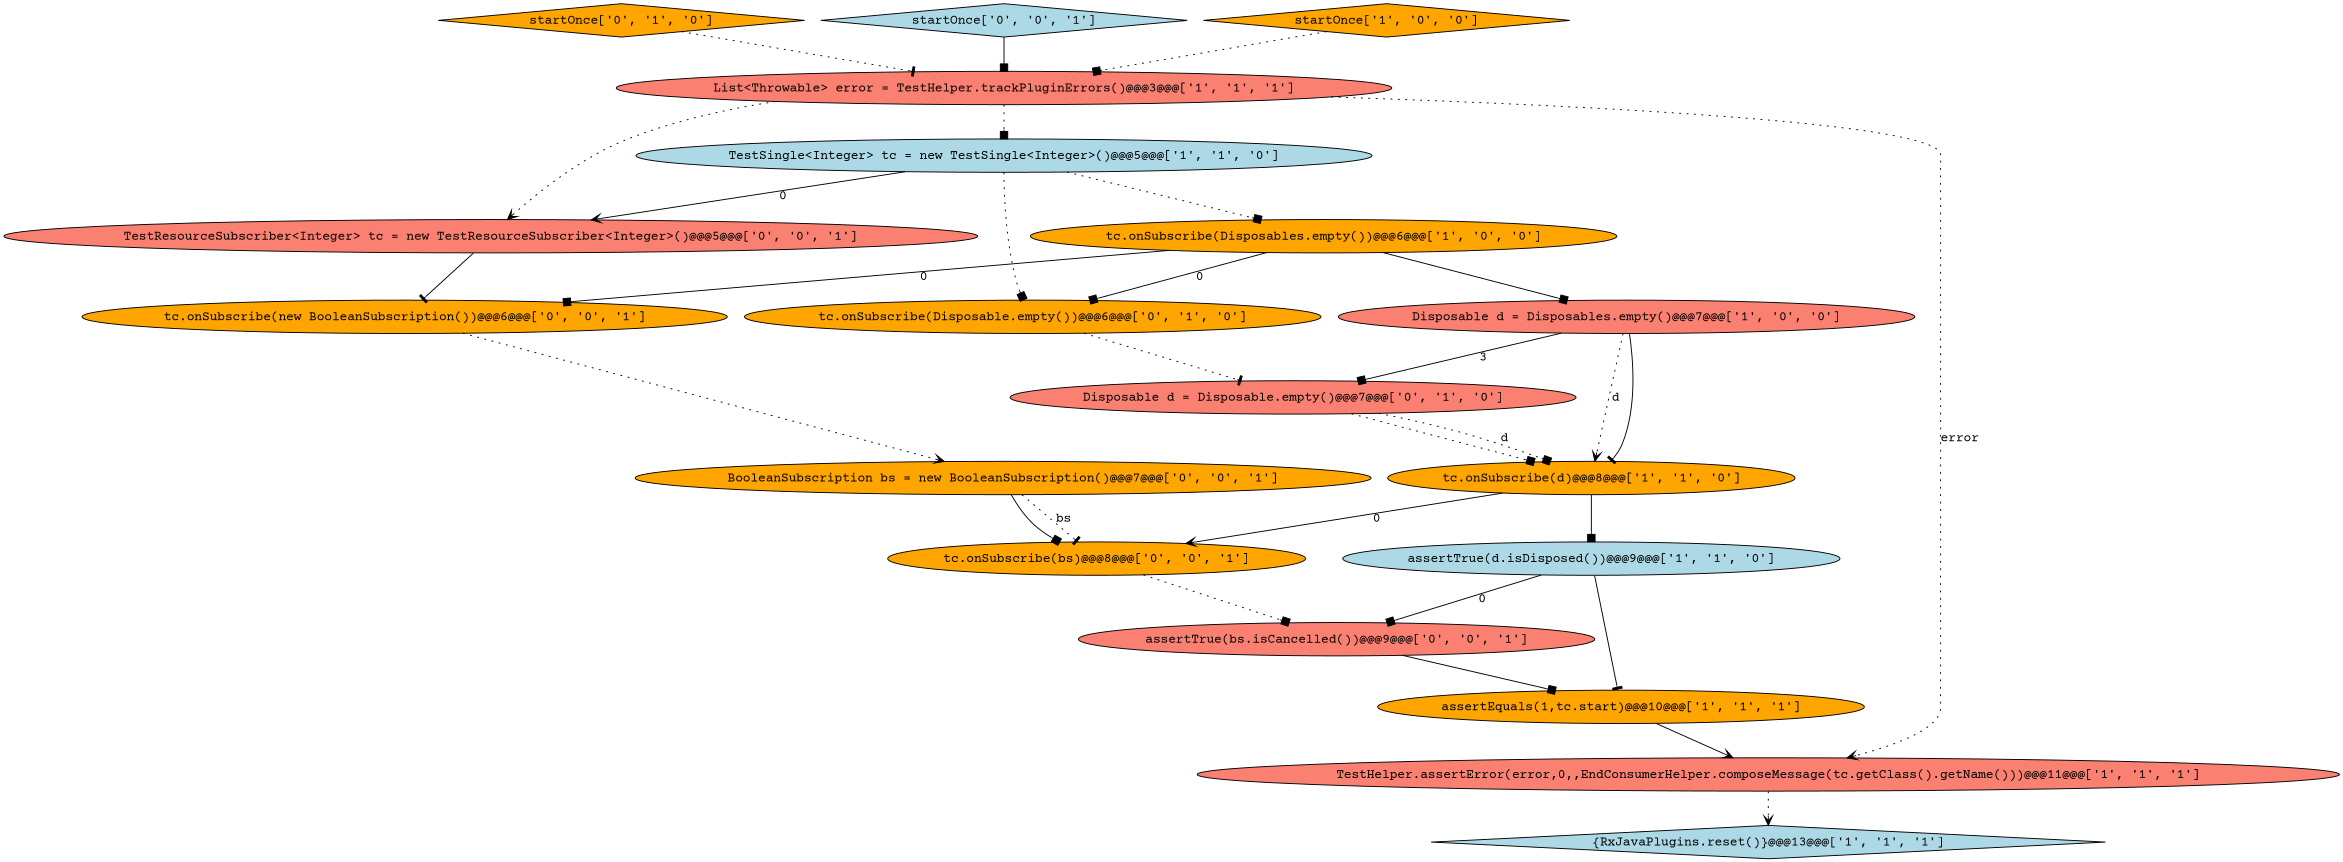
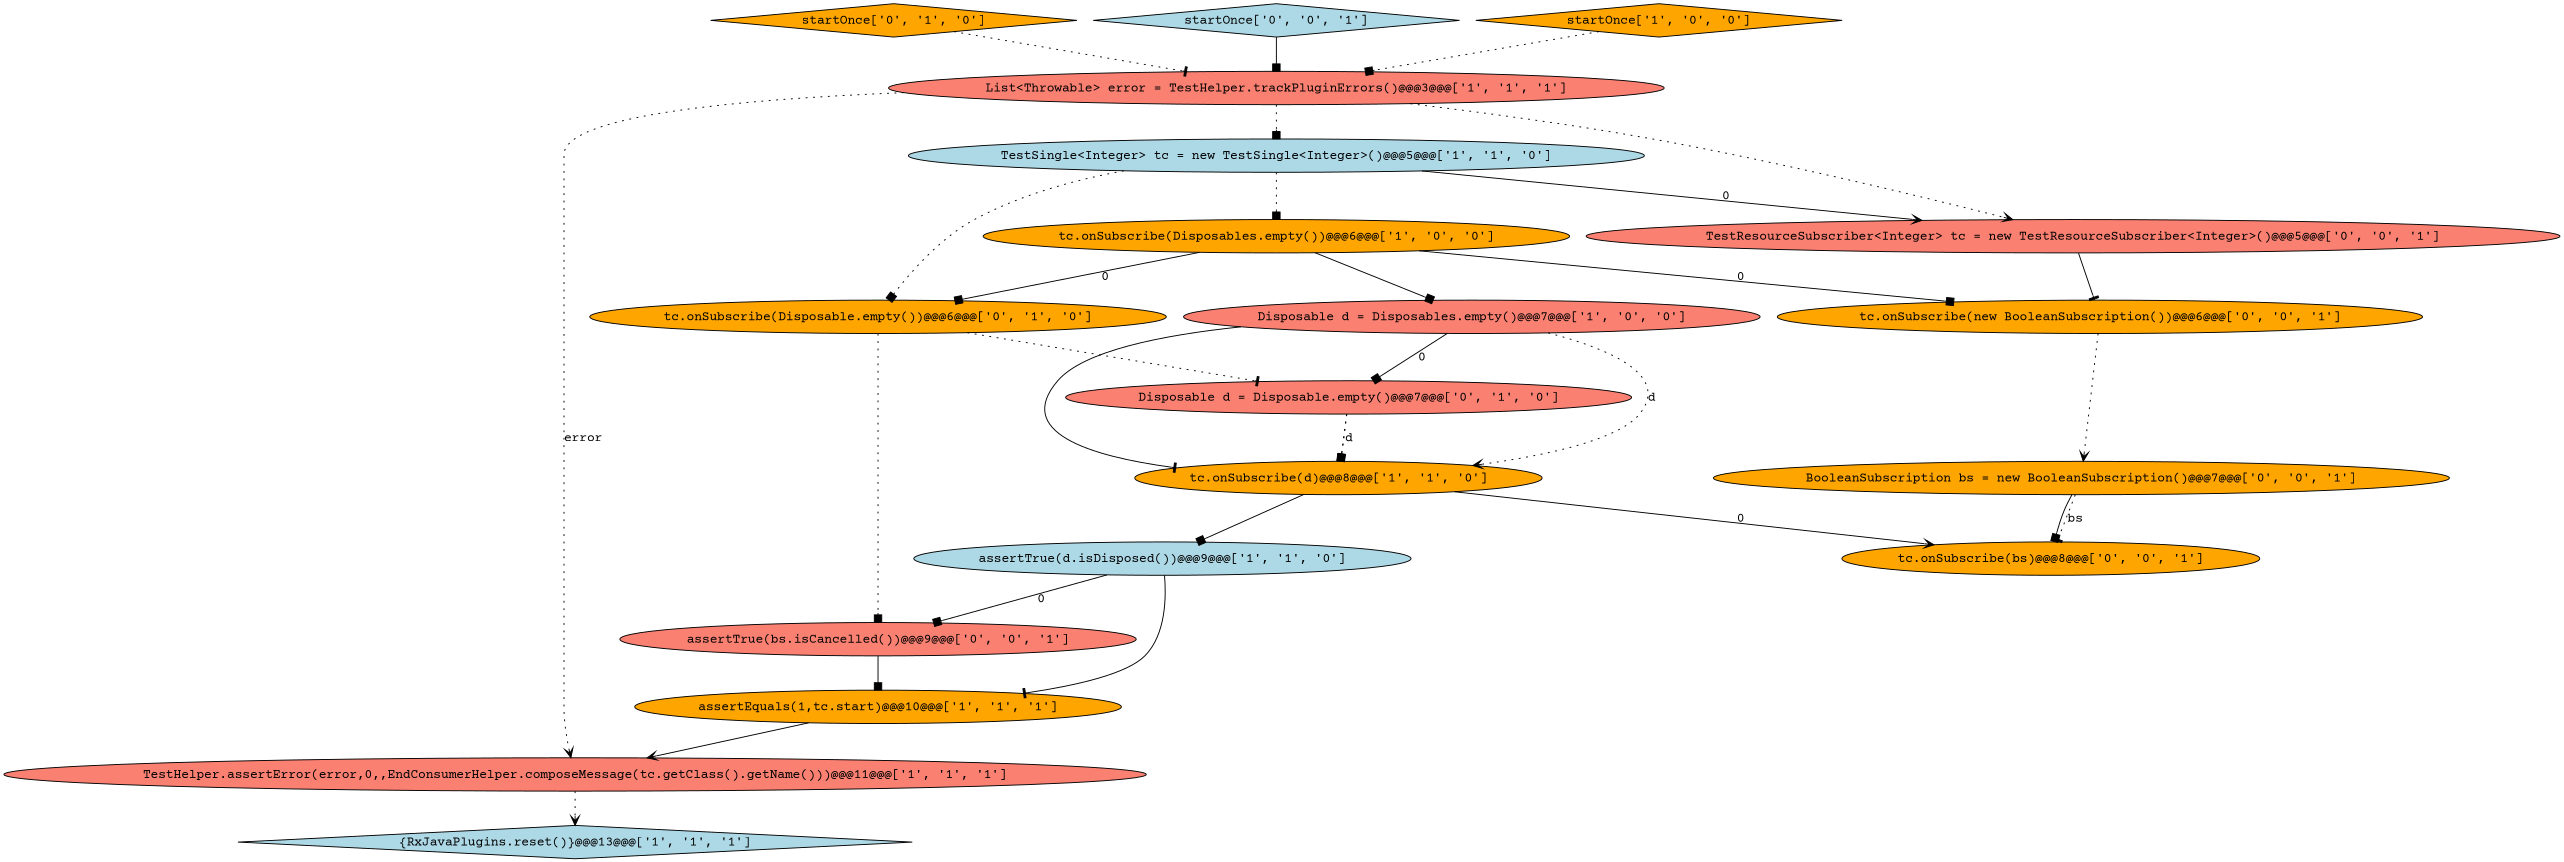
edge "Disposable d = Disposables.empty()@@@7@@@['1', '0', '0']" -> "Disposable d = Disposable.empty()@@@7@@@['0', '1', '0']": label "3" -> "0"
edge "tc.onSubscribe(bs)@@@8@@@['0', '0', '1']" -> "assertTrue(bs.isCancelled())@@@9@@@['0', '0', '1']": now "tc.onSubscribe(Disposable.empty())@@@6@@@['0', '1', '0']" -> "assertTrue(bs.isCancelled())@@@9@@@['0', '0', '1']"
